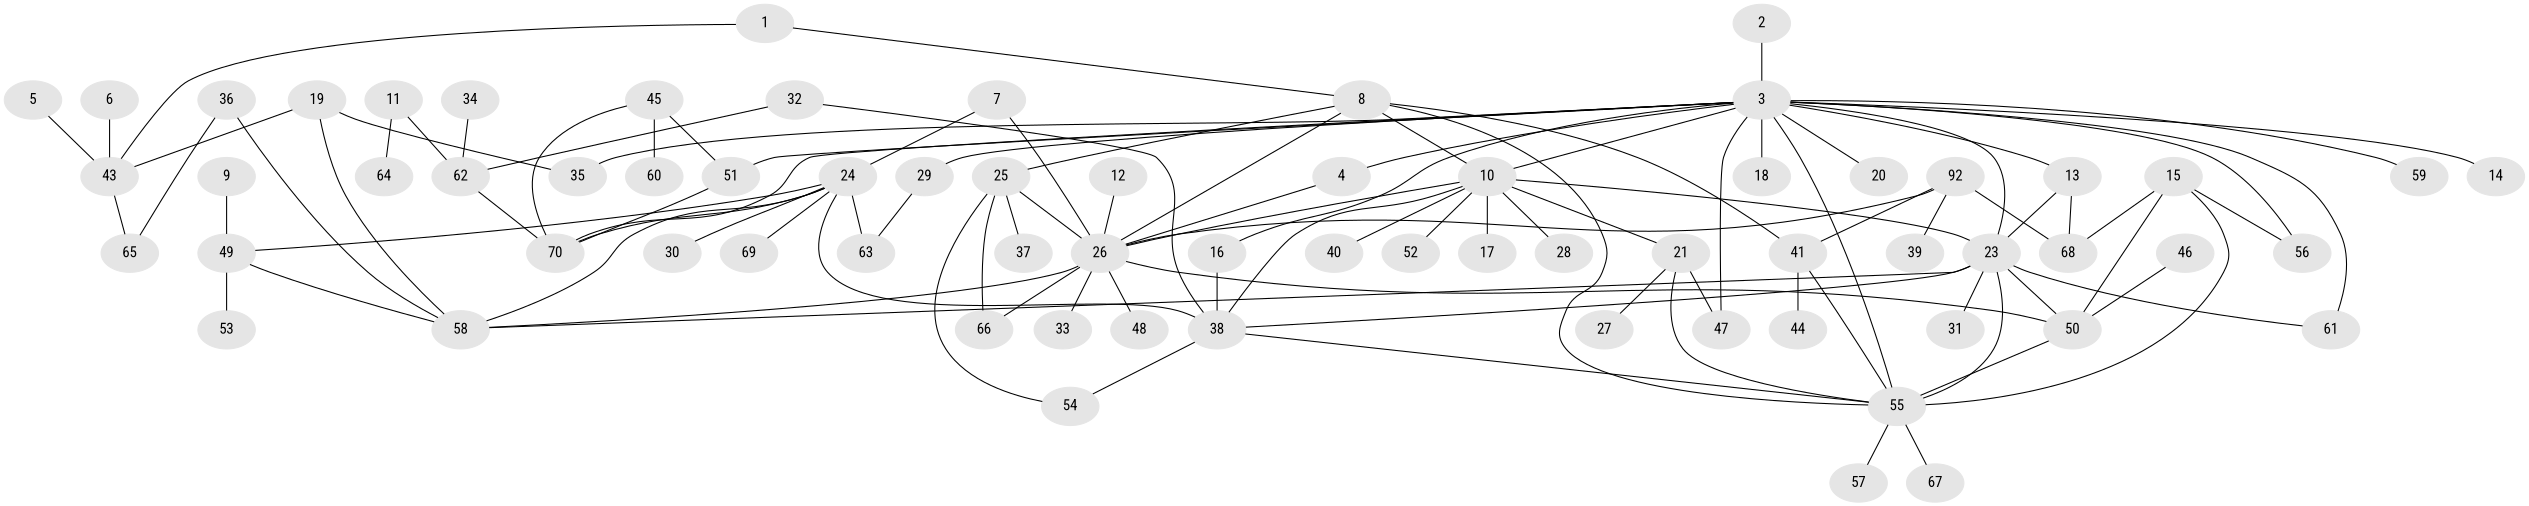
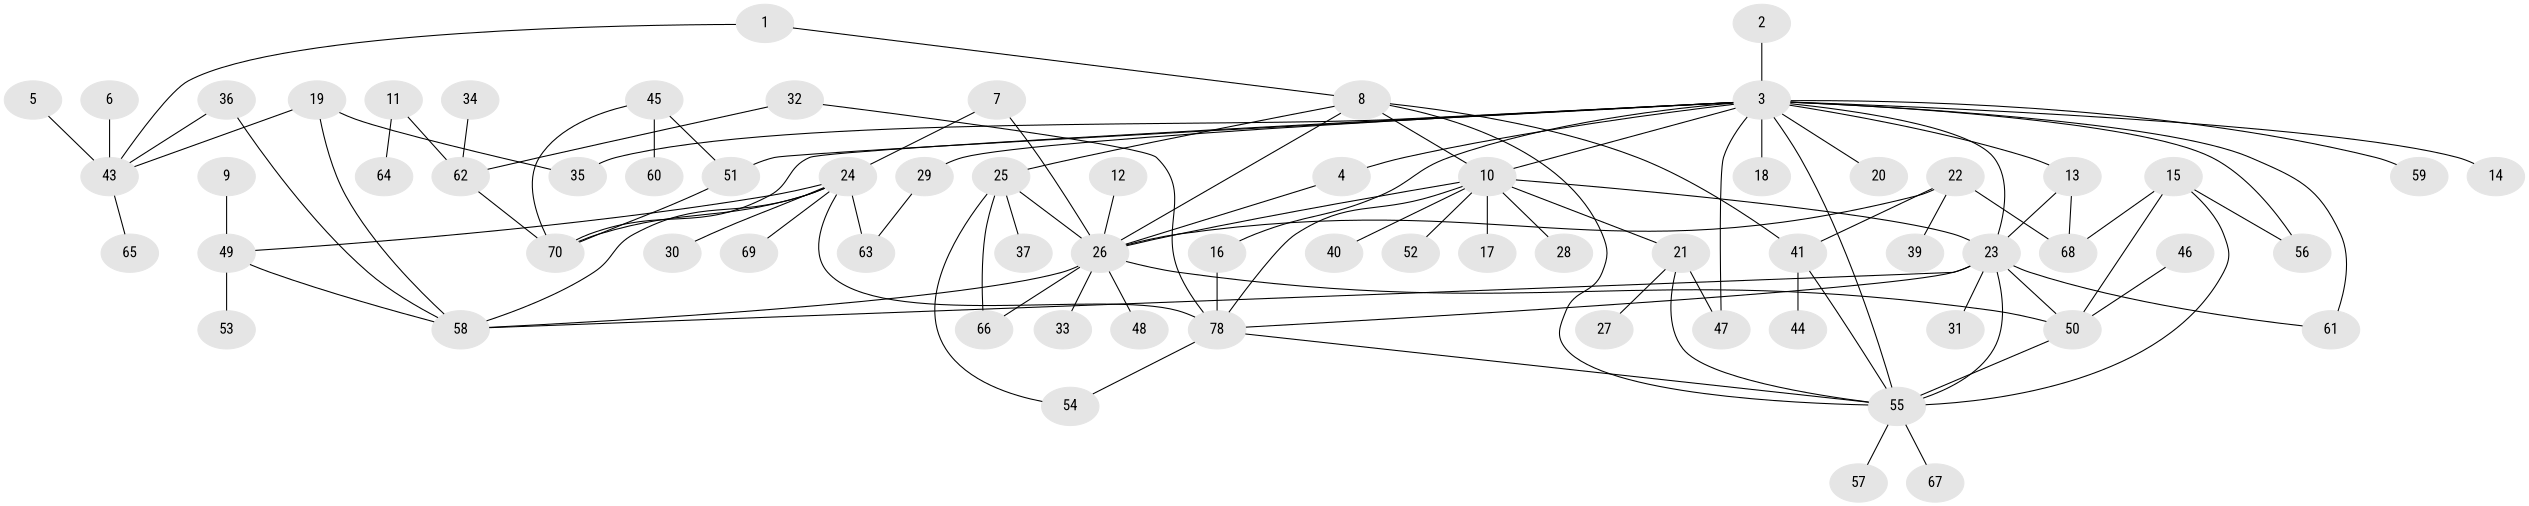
edge "36" -- "65": now "36" -- "43"
node "92": label "92" -> "22"
node "38": label "38" -> "78"
